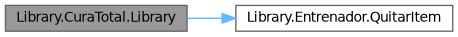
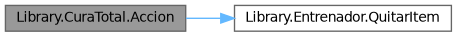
node "Library.CuraTotal.Library": label "Library.CuraTotal.Library" -> "Library.CuraTotal.Accion"
